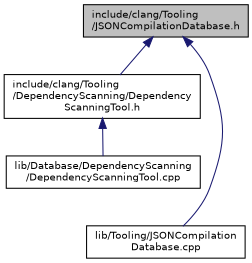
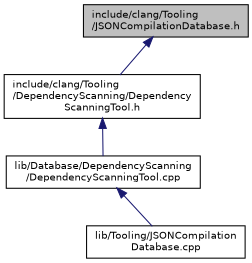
edge "lib/Tooling/JSONCompilation Database.cpp" -> "include/clang/Tooling /JSONCompilationDatabase.h": now "lib/Tooling/JSONCompilation Database.cpp" -> "lib/Database/DependencyScanning /DependencyScanningTool.cpp"
